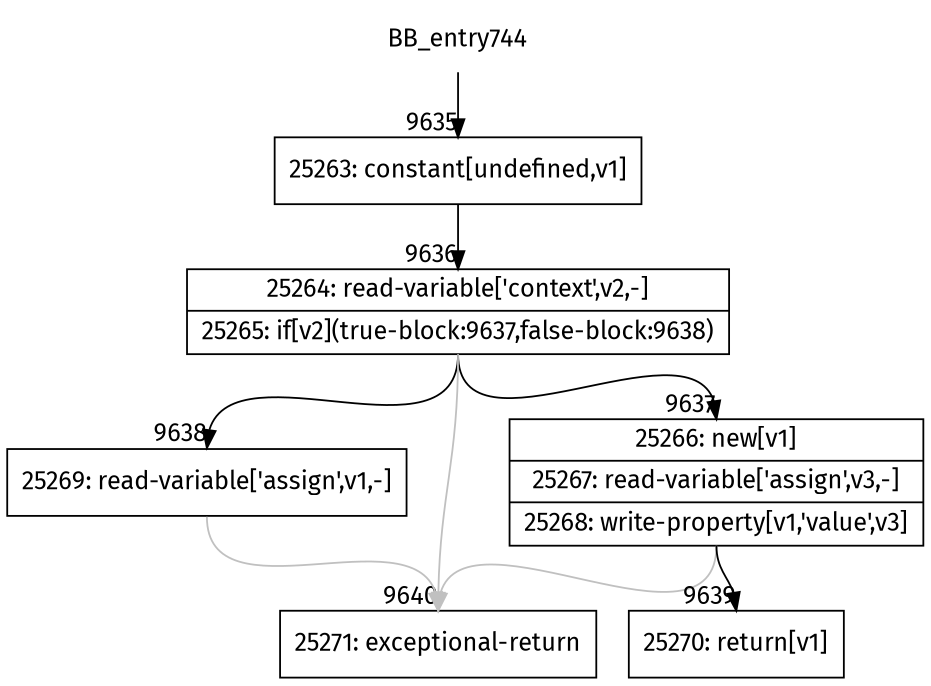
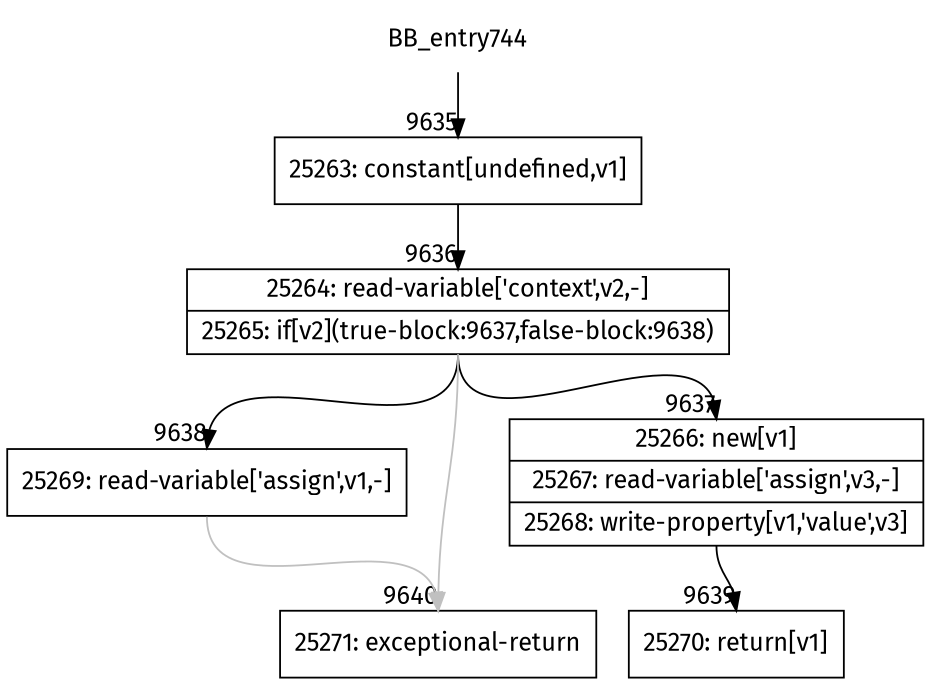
edge "25266: new[v1]" -> "25271: exceptional-return": removed
